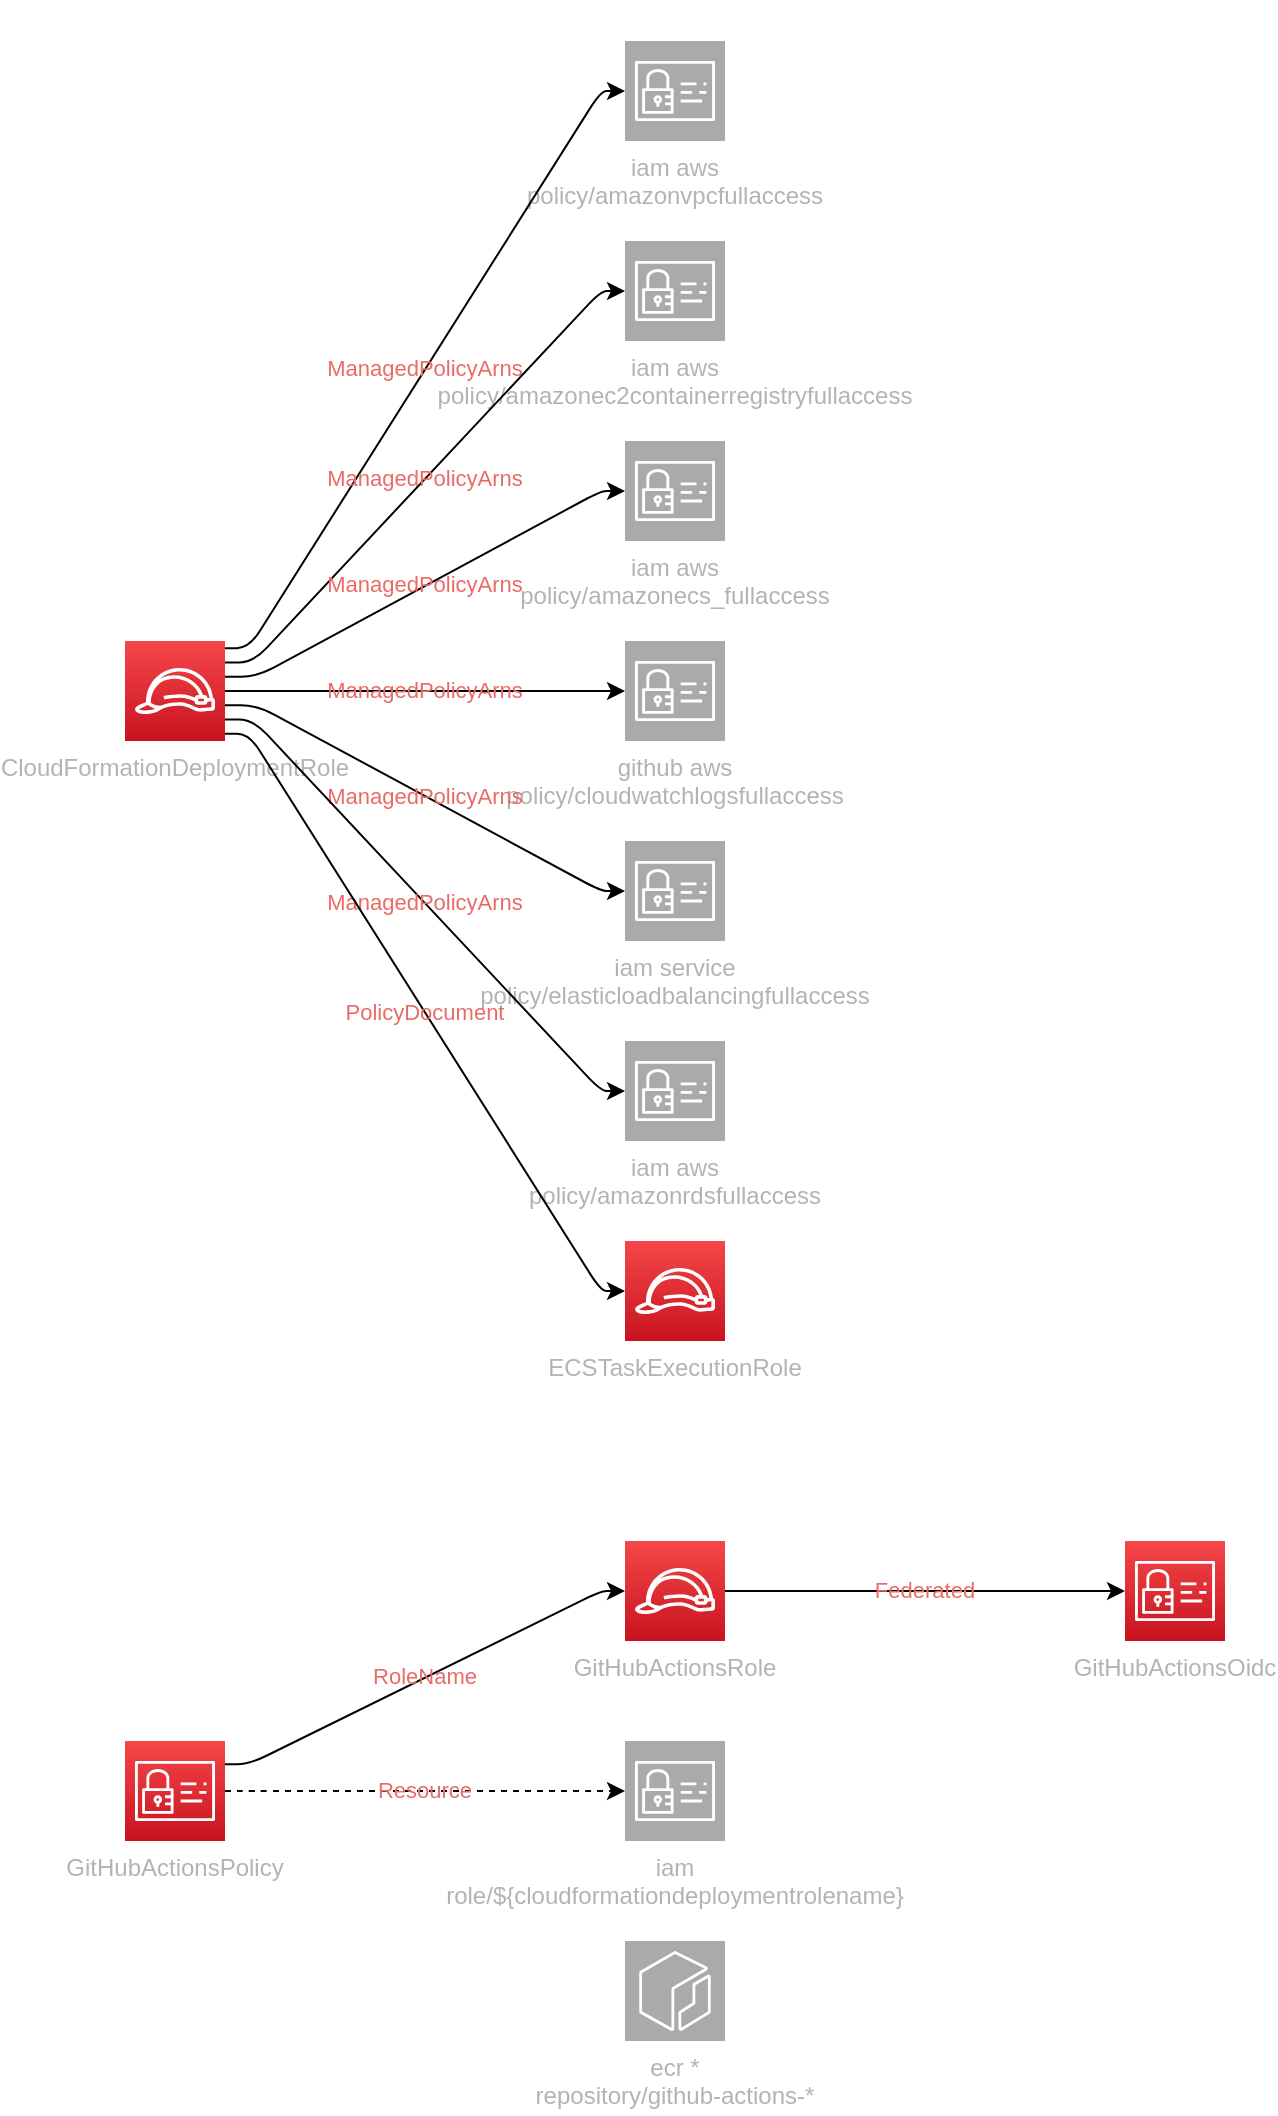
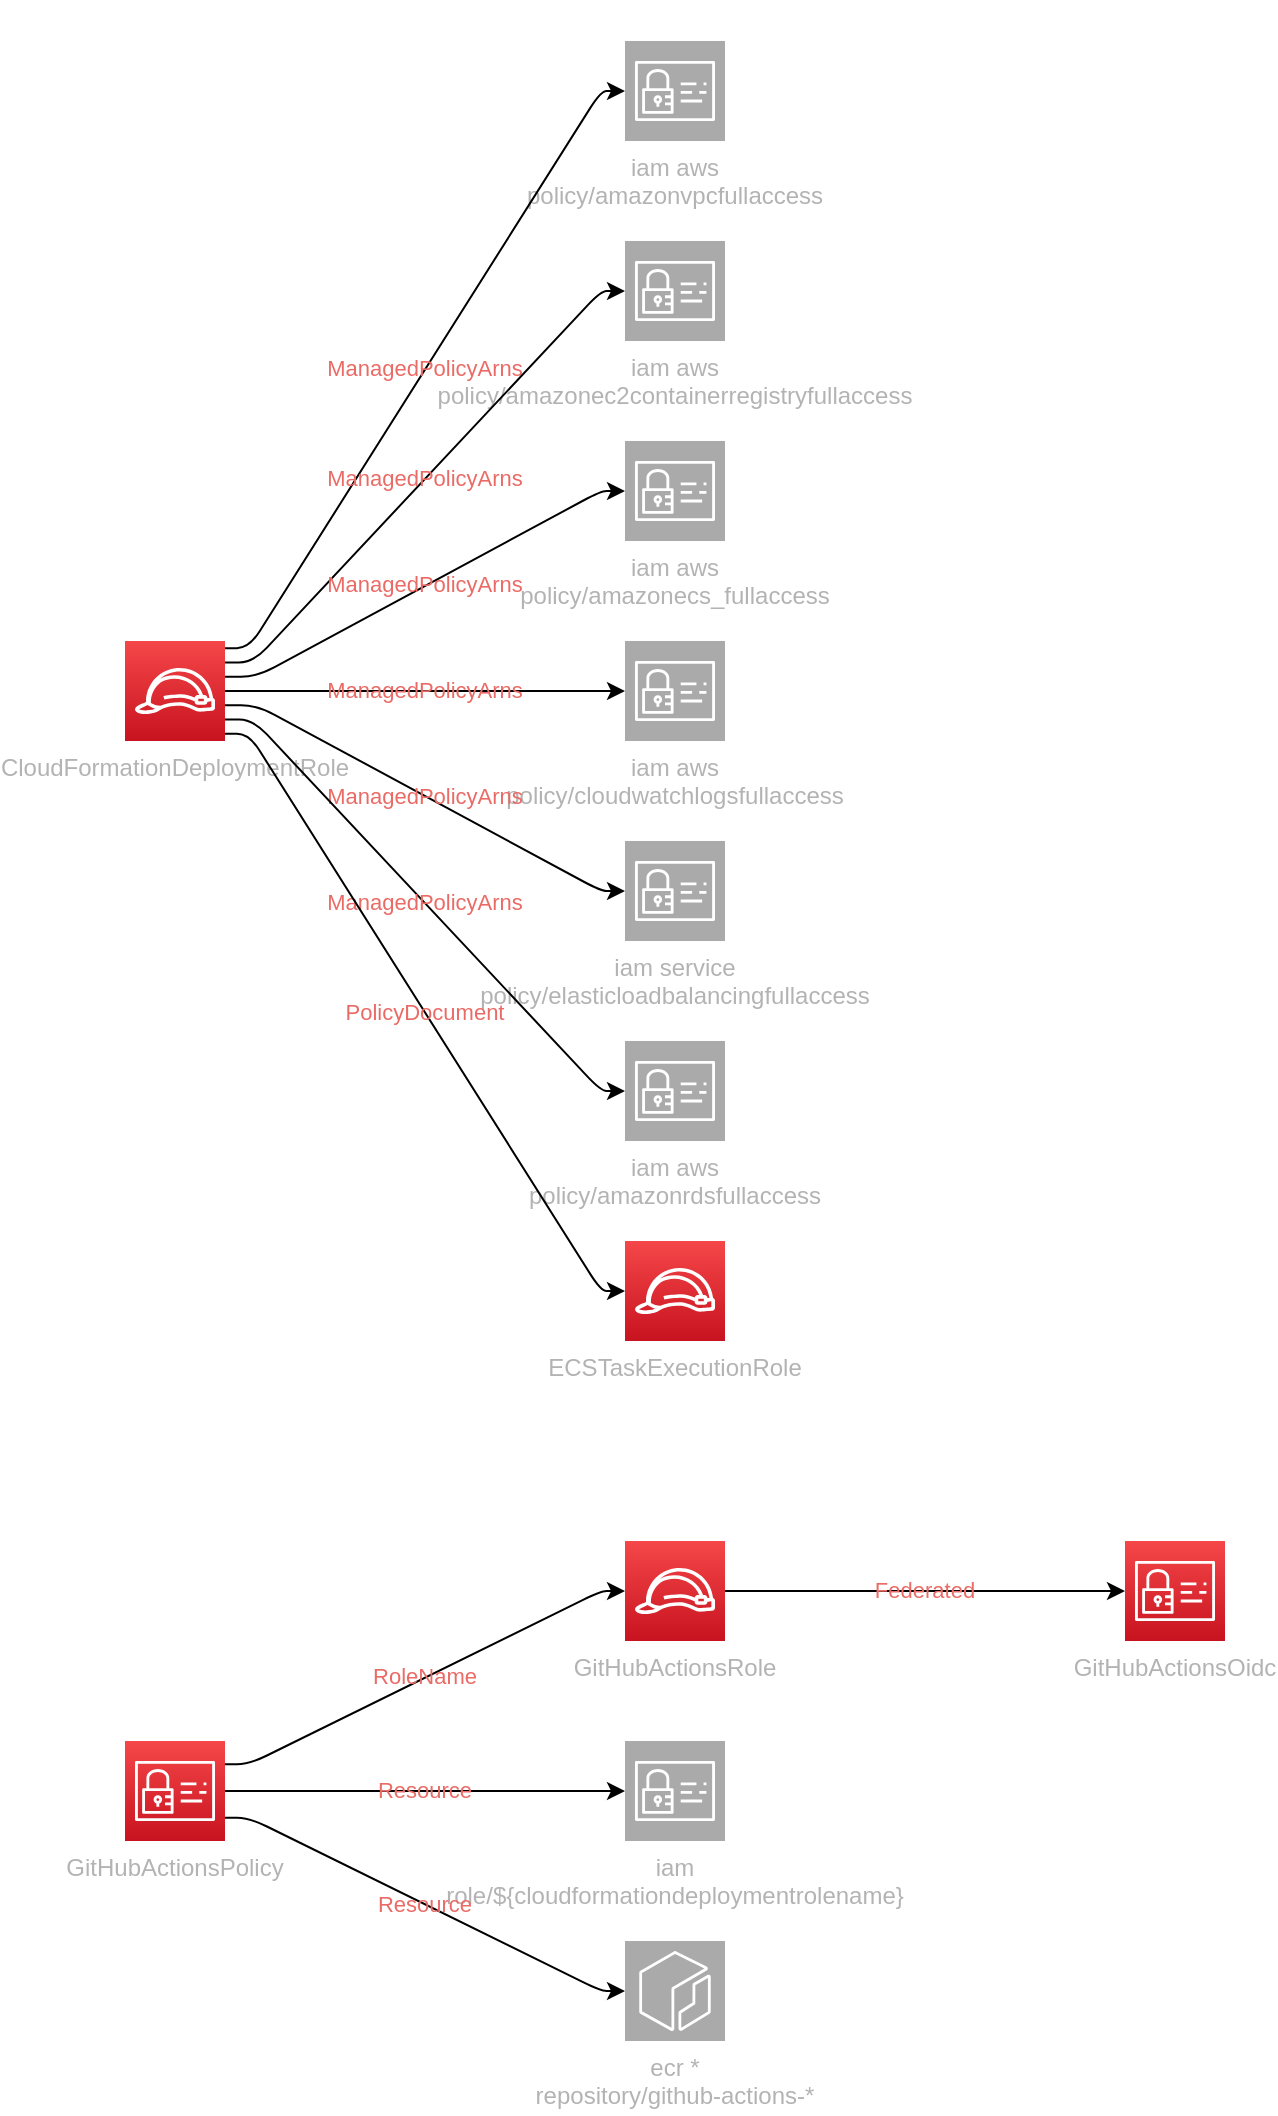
node "github aws policy/cloudwatchlogsfullaccess": label "github aws policy/cloudwatchlogsfullaccess" -> "iam aws policy/cloudwatchlogsfullaccess"
edge "GitHubActionsPolicy" -> "iam role/${cloudformationdeploymentrolename}": style dashed -> solid
edge "GitHubActionsPolicy" -> "ecr * repository/github-actions-*": added, label "Resource"
